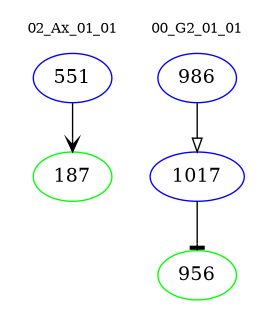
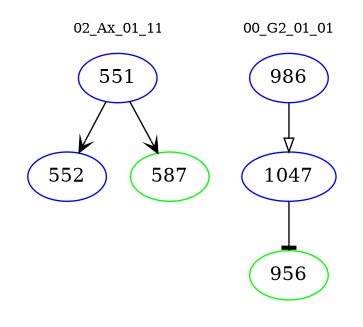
cluster "02_Ax_01_01": label "02_Ax_01_01" -> "02_Ax_01_11"
node "552": added
node "187": label "187" -> "587"
node "1017": label "1017" -> "1047"
